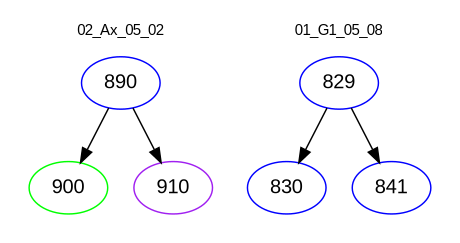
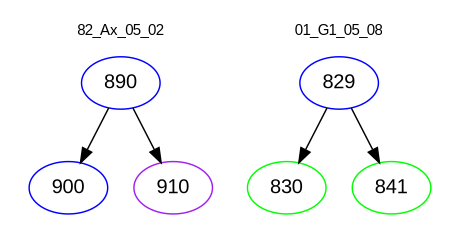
cluster "02_Ax_05_02": label "02_Ax_05_02" -> "82_Ax_05_02"
node "900": color green -> blue
node "830": color blue -> green
node "841": color blue -> green
